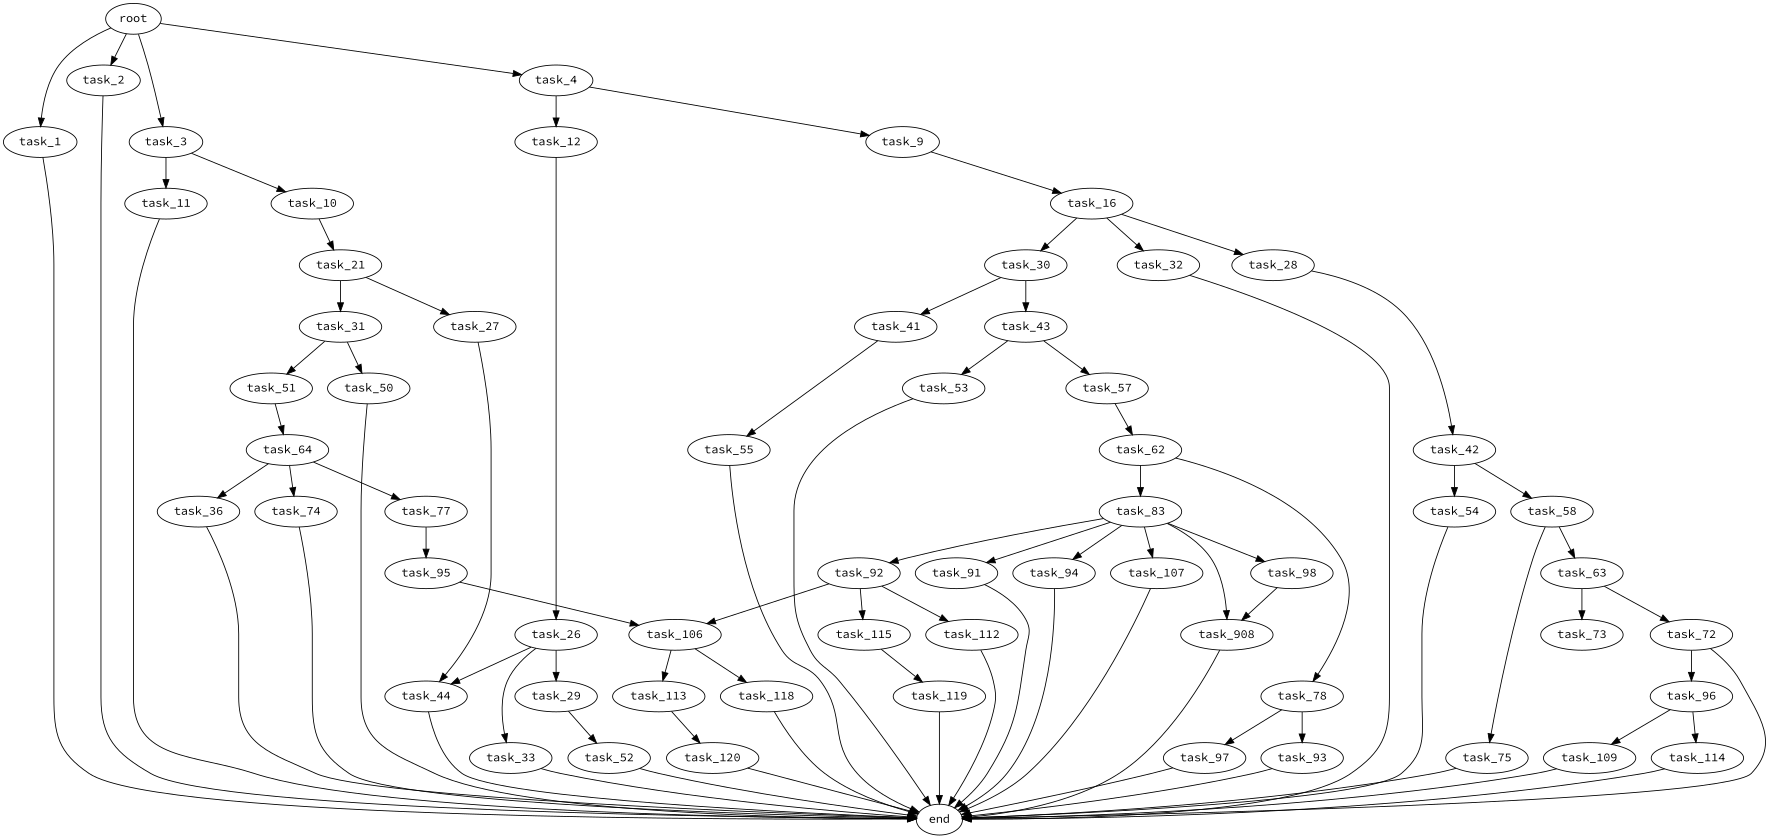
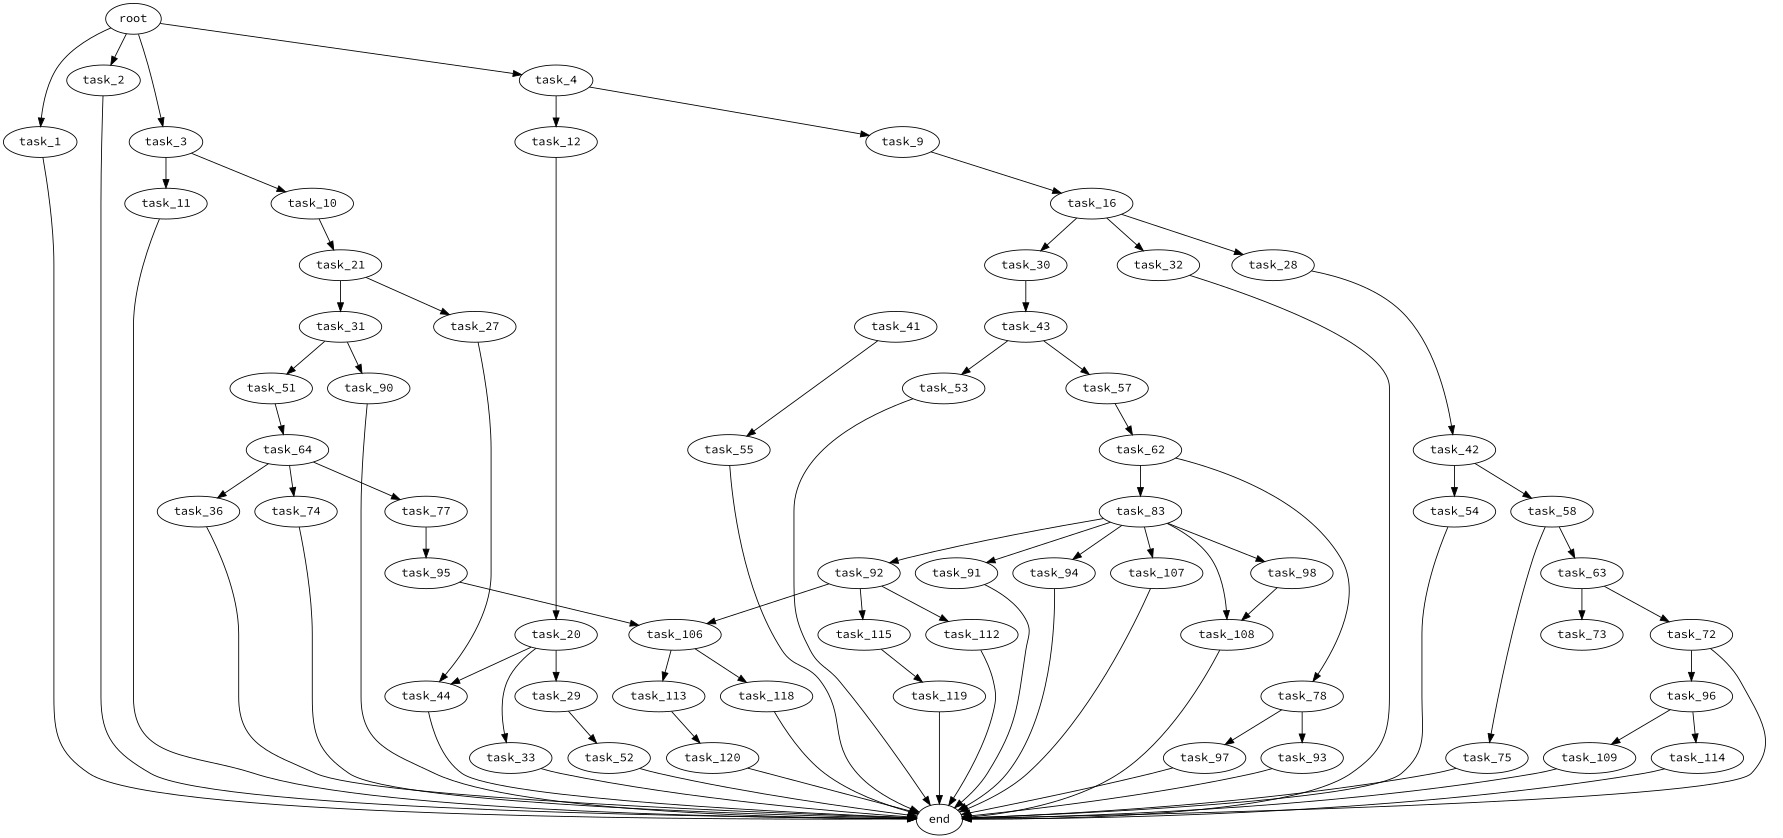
edge "task_30" -> "task_41": removed
node "task_50": label "task_50" -> "task_90"
node "task_26": label "task_26" -> "task_20"
node "task_908": label "task_908" -> "task_108"
